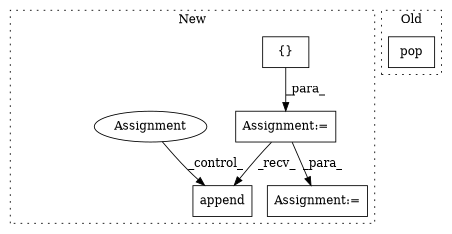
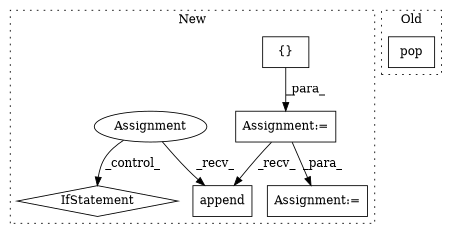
edge "Assignment" -> "append": label "_control_" -> "_recv_"
node "IfStatement": added
